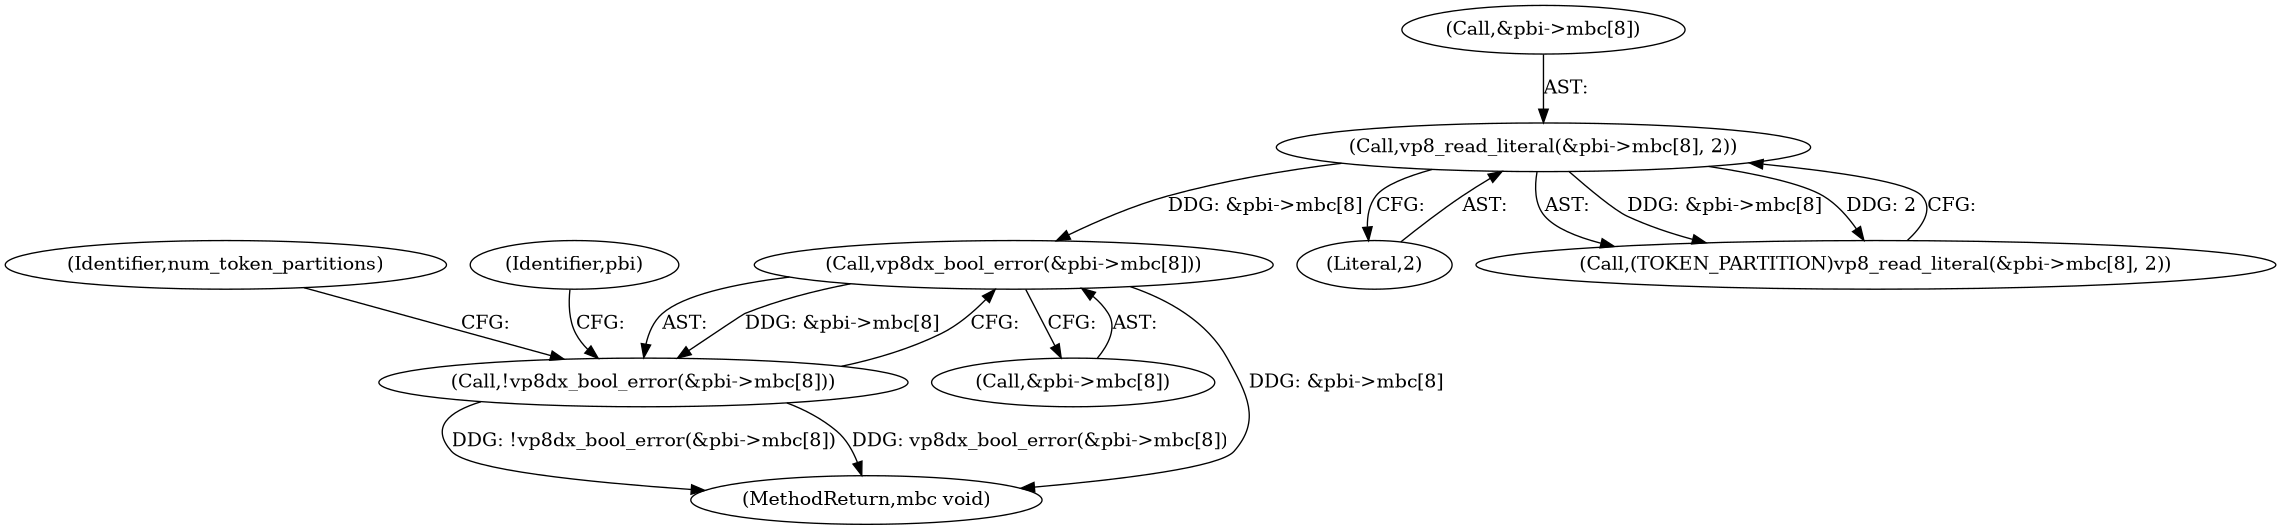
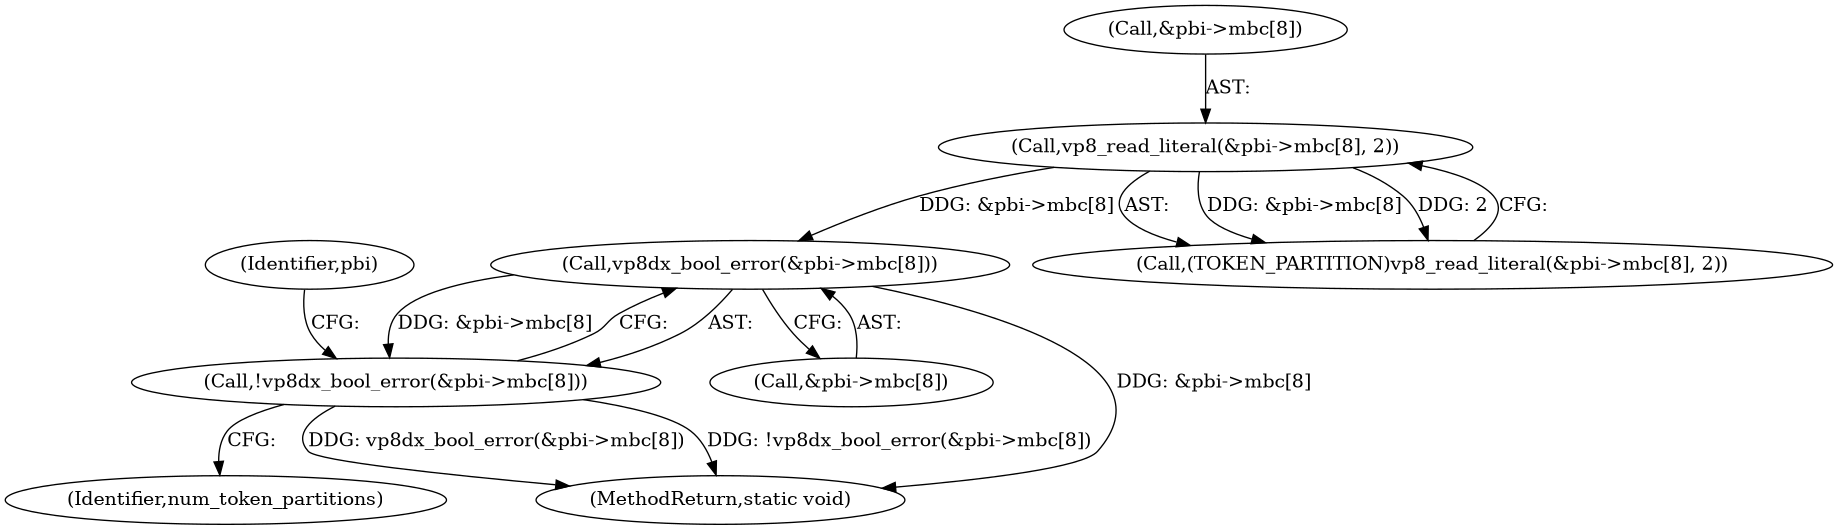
node "(Literal,2)": removed
edge "(Identifier,num_token_partitions)" -> "(Call,!vp8dx_bool_error(&pbi->mbc[8]))": reversed
node "(MethodReturn,mbc void)": label "(MethodReturn,mbc void)" -> "(MethodReturn,static void)"
